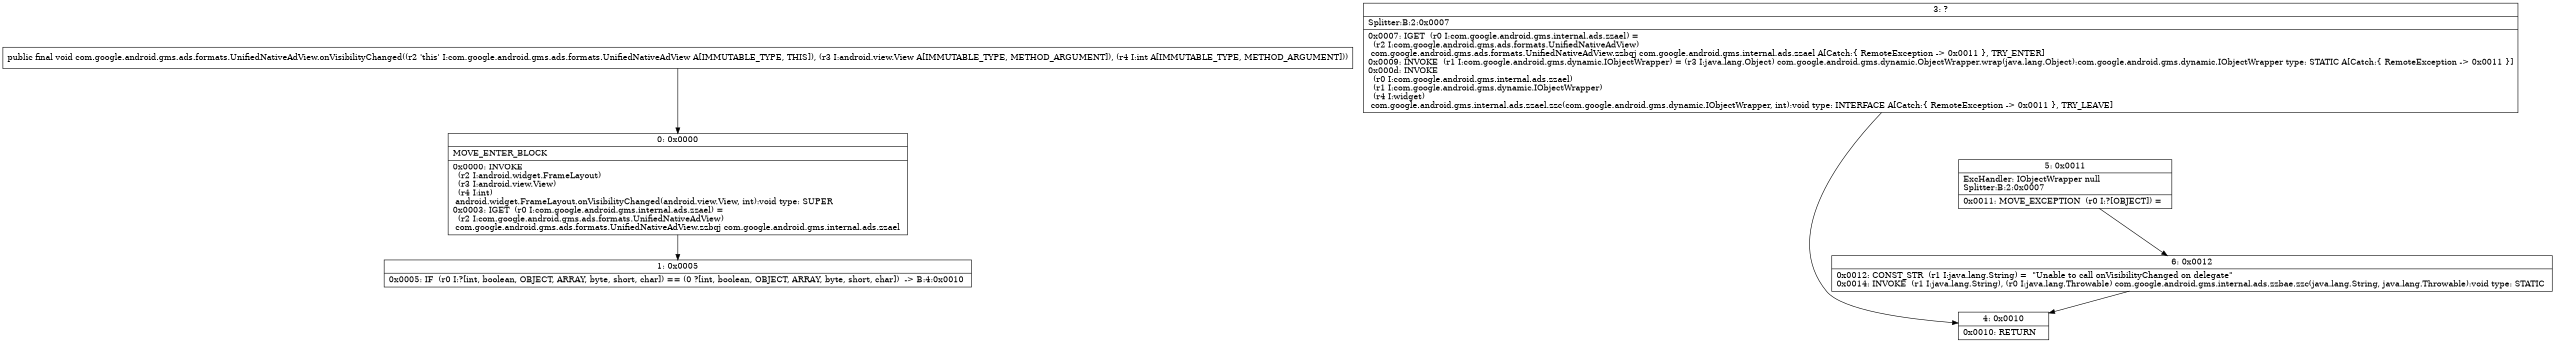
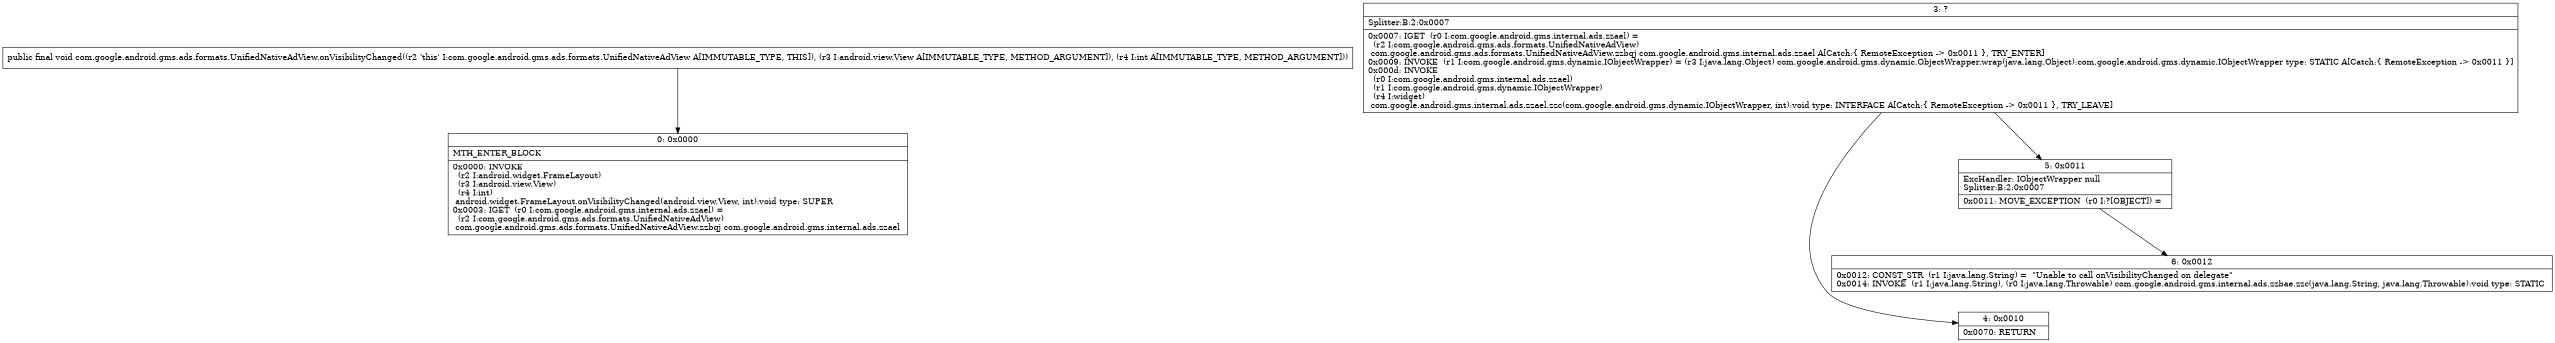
edge "3: ?" -> "5: 0x0011": added
node "0: 0x0000": text "MOVE_ENTER_BLOCK" -> "MTH_ENTER_BLOCK"
node "1: 0x0005": removed
edge "6: 0x0012" -> "4: 0x0010": removed
node "4: 0x0010": text "0x0010: RETURN" -> "0x0070: RETURN"
